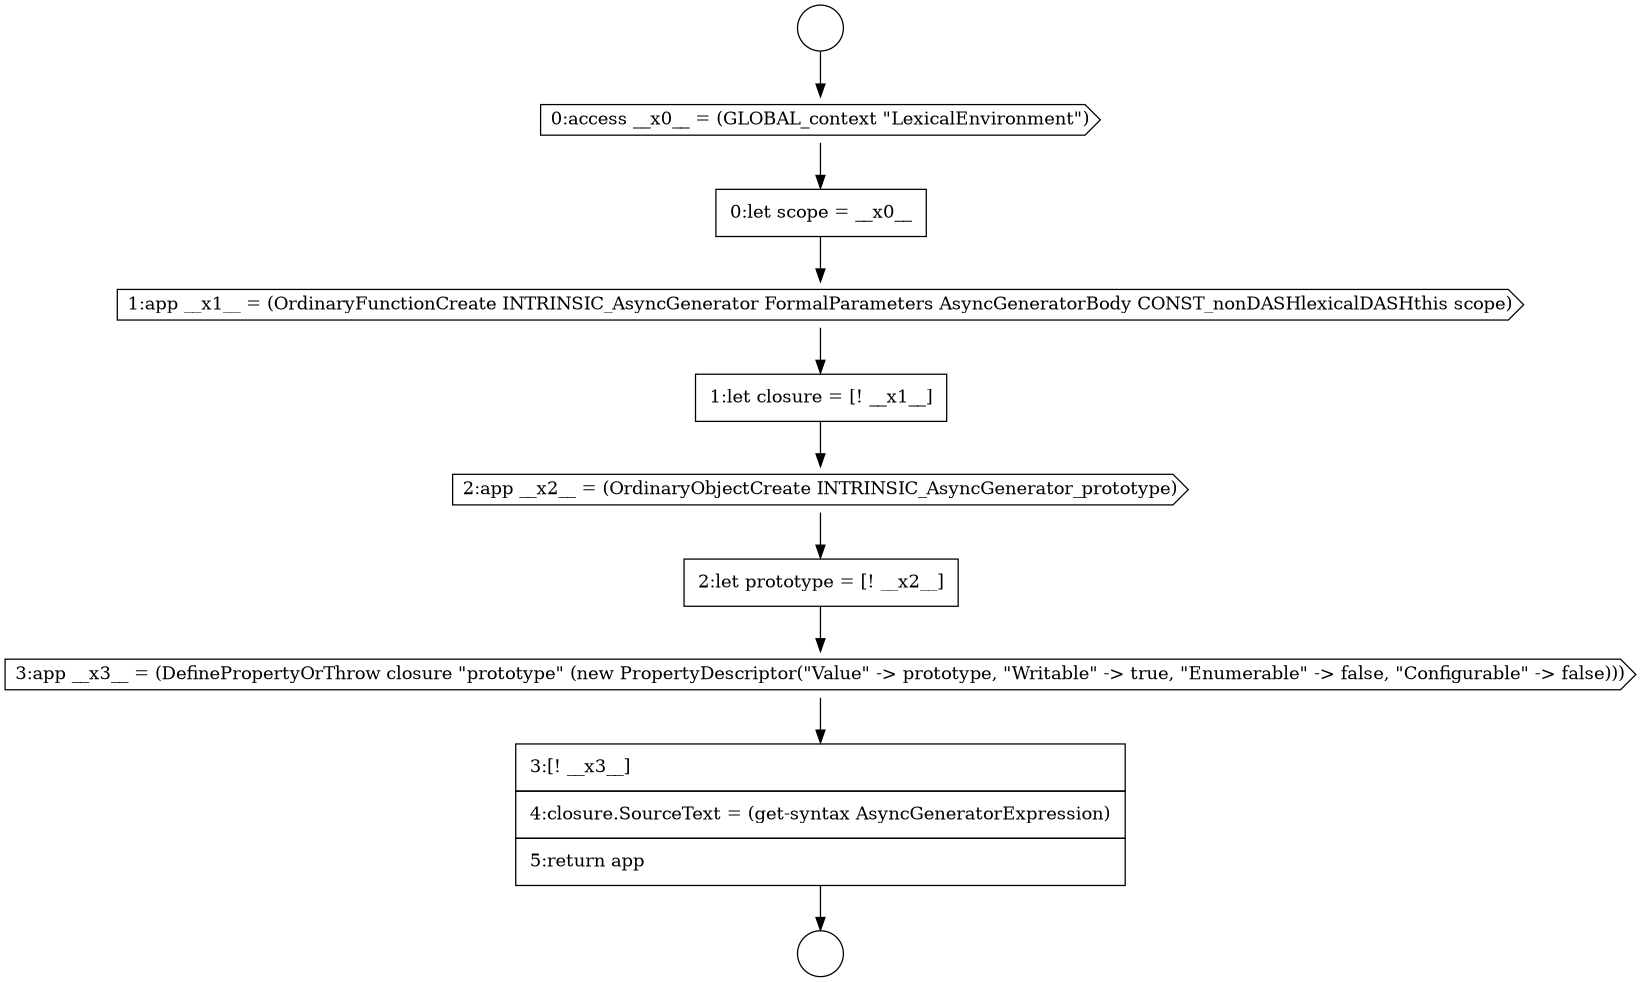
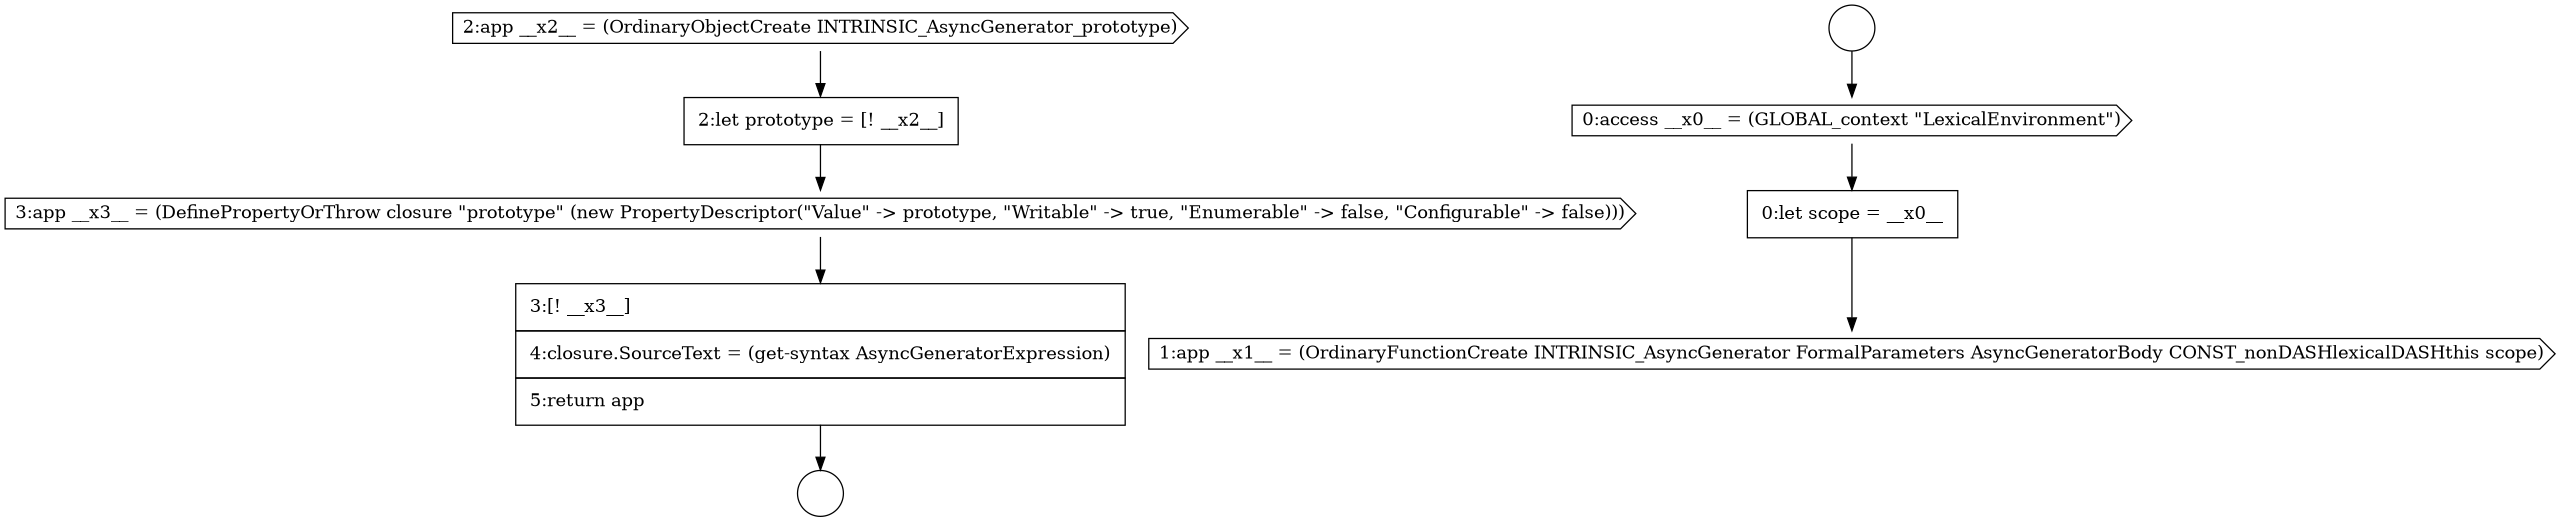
node "1:let closure = [! __x1__]": removed
